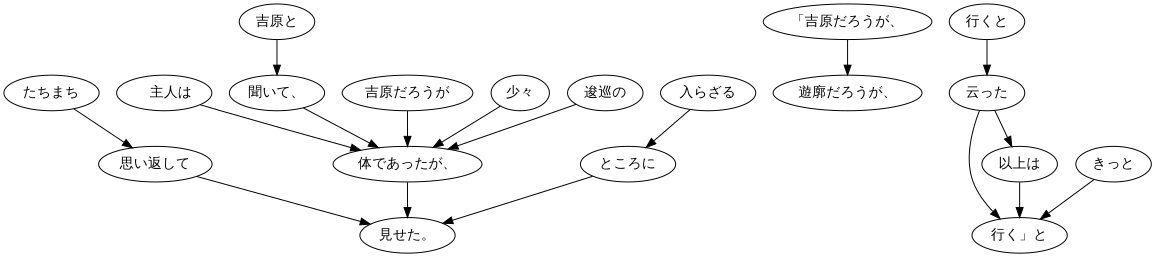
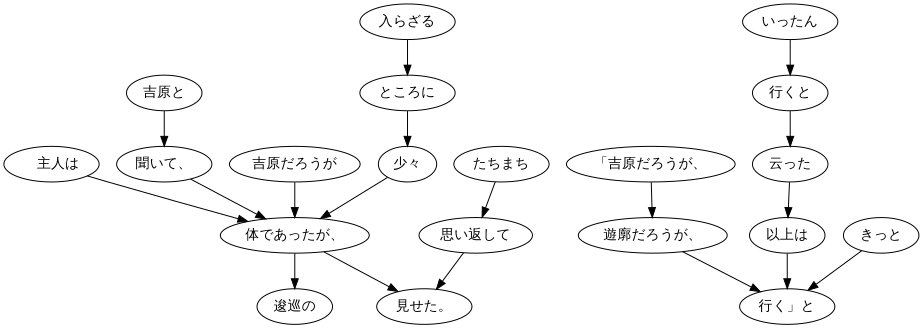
node "いったん": added
edge "逡巡の" -> "体であったが、": reversed
edge "云った" -> "行く」と": now "遊廓だろうが、" -> "行く」と"
edge "ところに" -> "見せた。": now "ところに" -> "少々"
